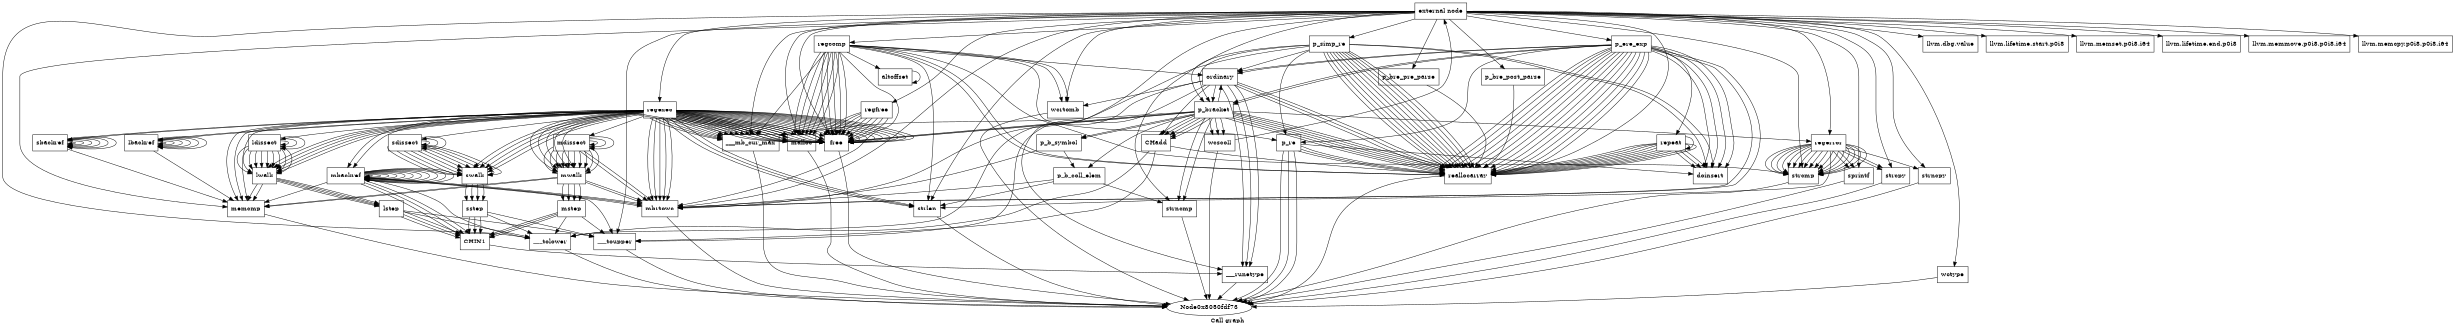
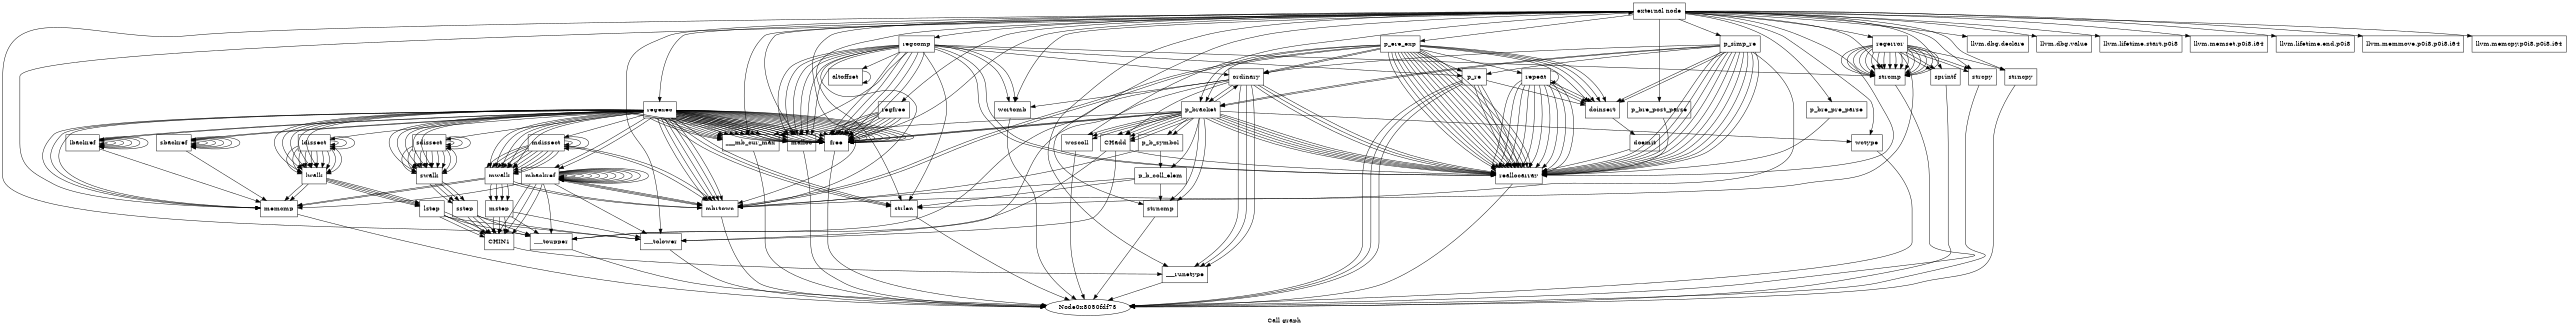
node "llvm.dbg.declare": added
edge "p_bracket" -> "regerror": now "p_bracket" -> "wctype"
node "doemit": added
